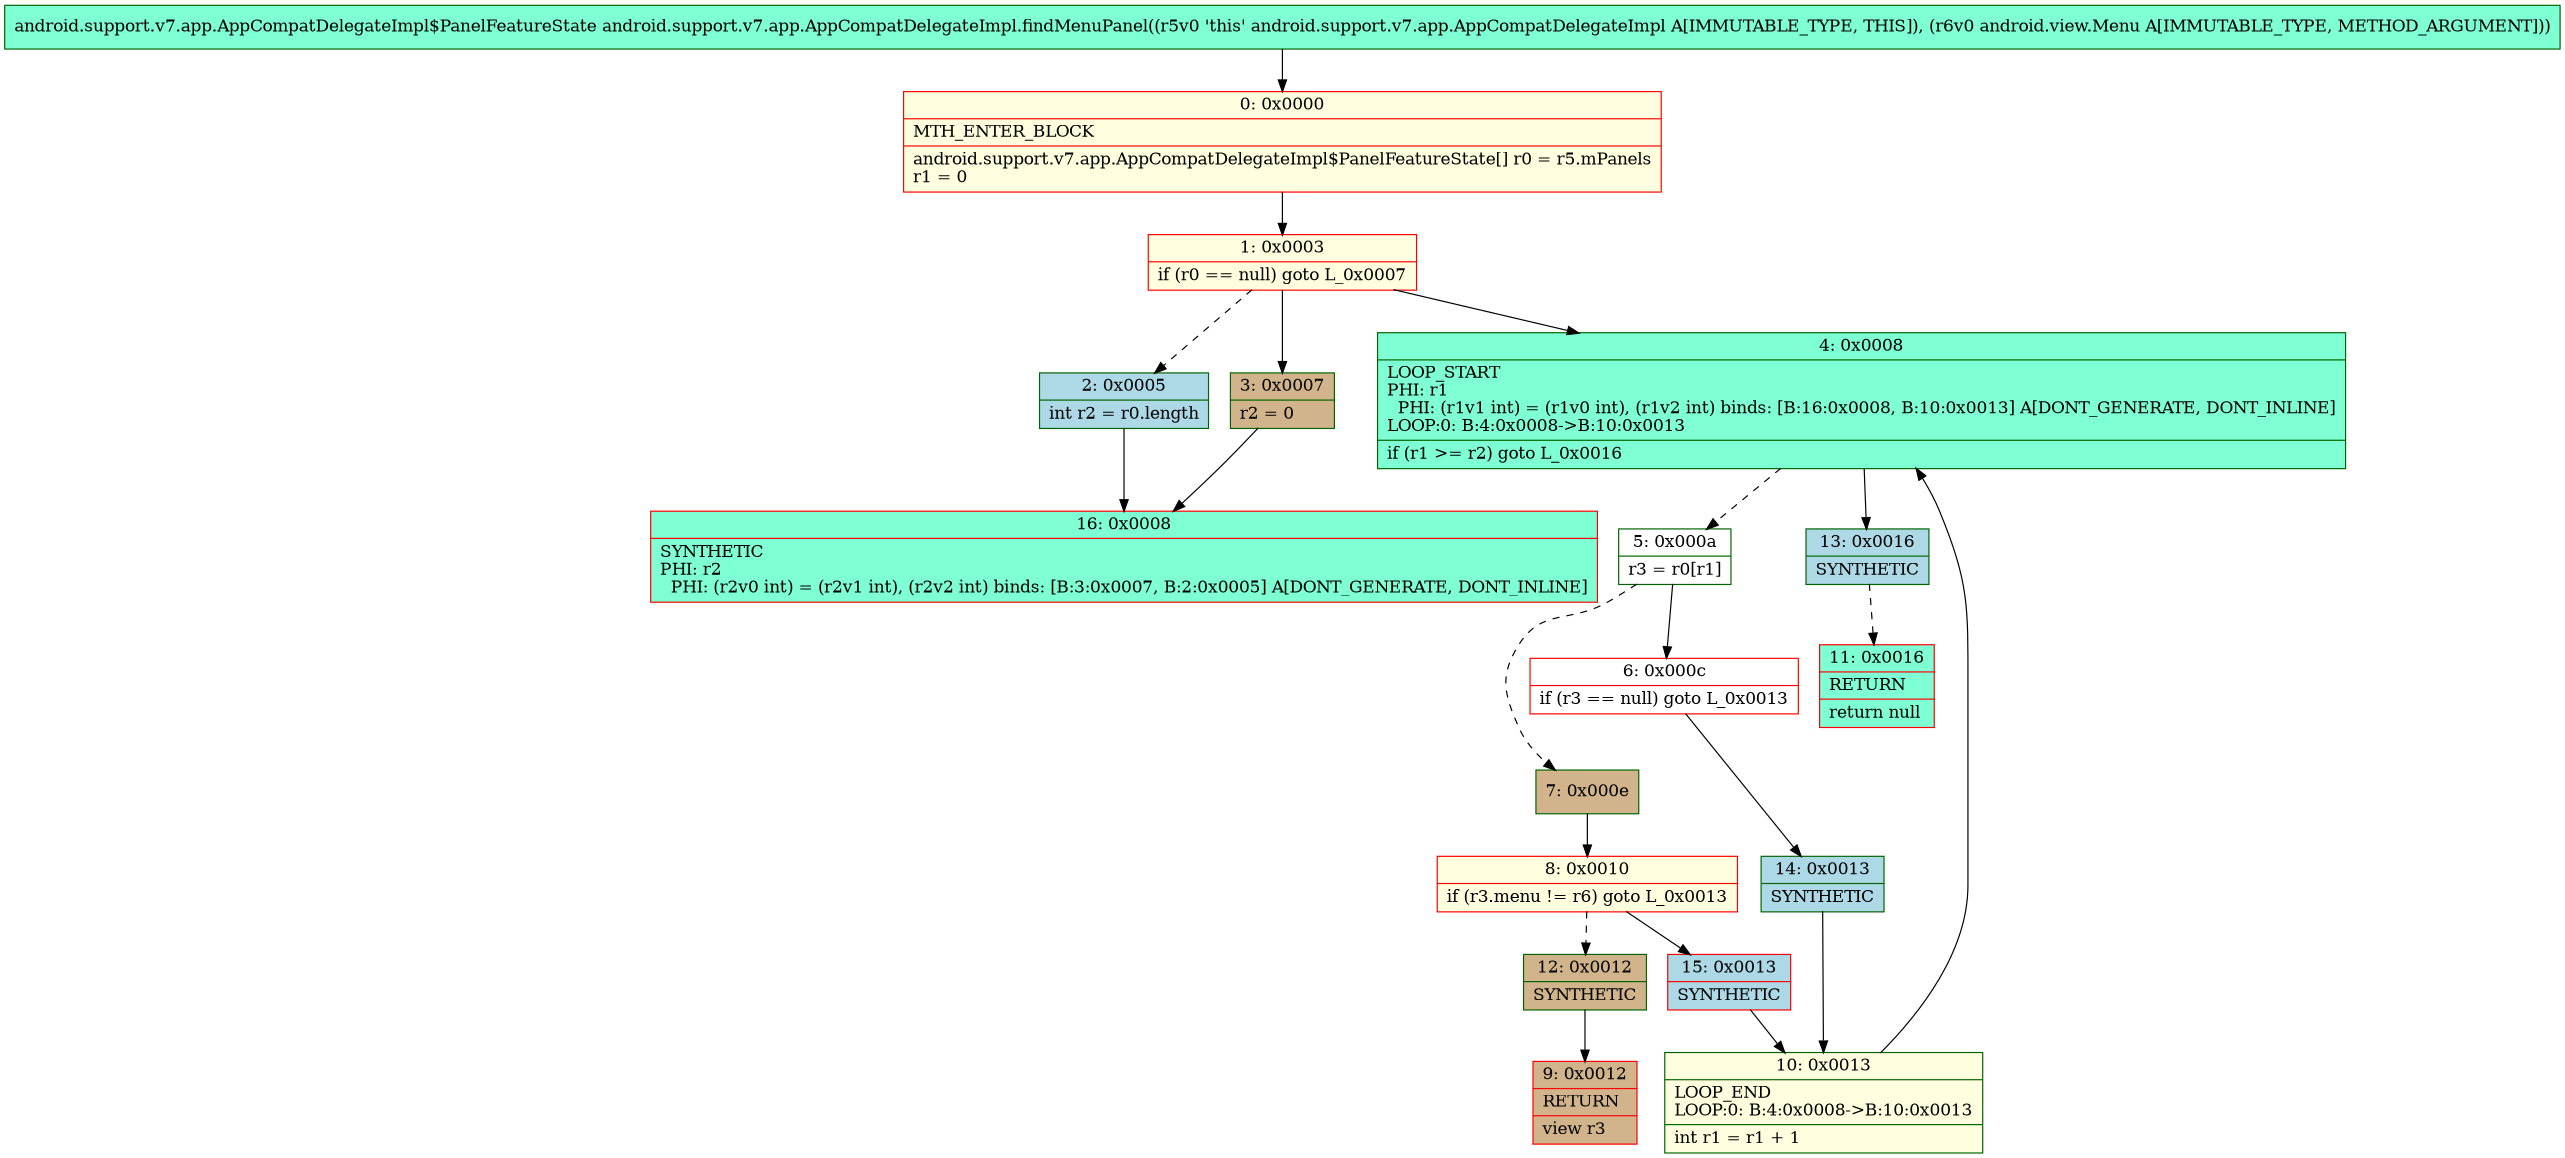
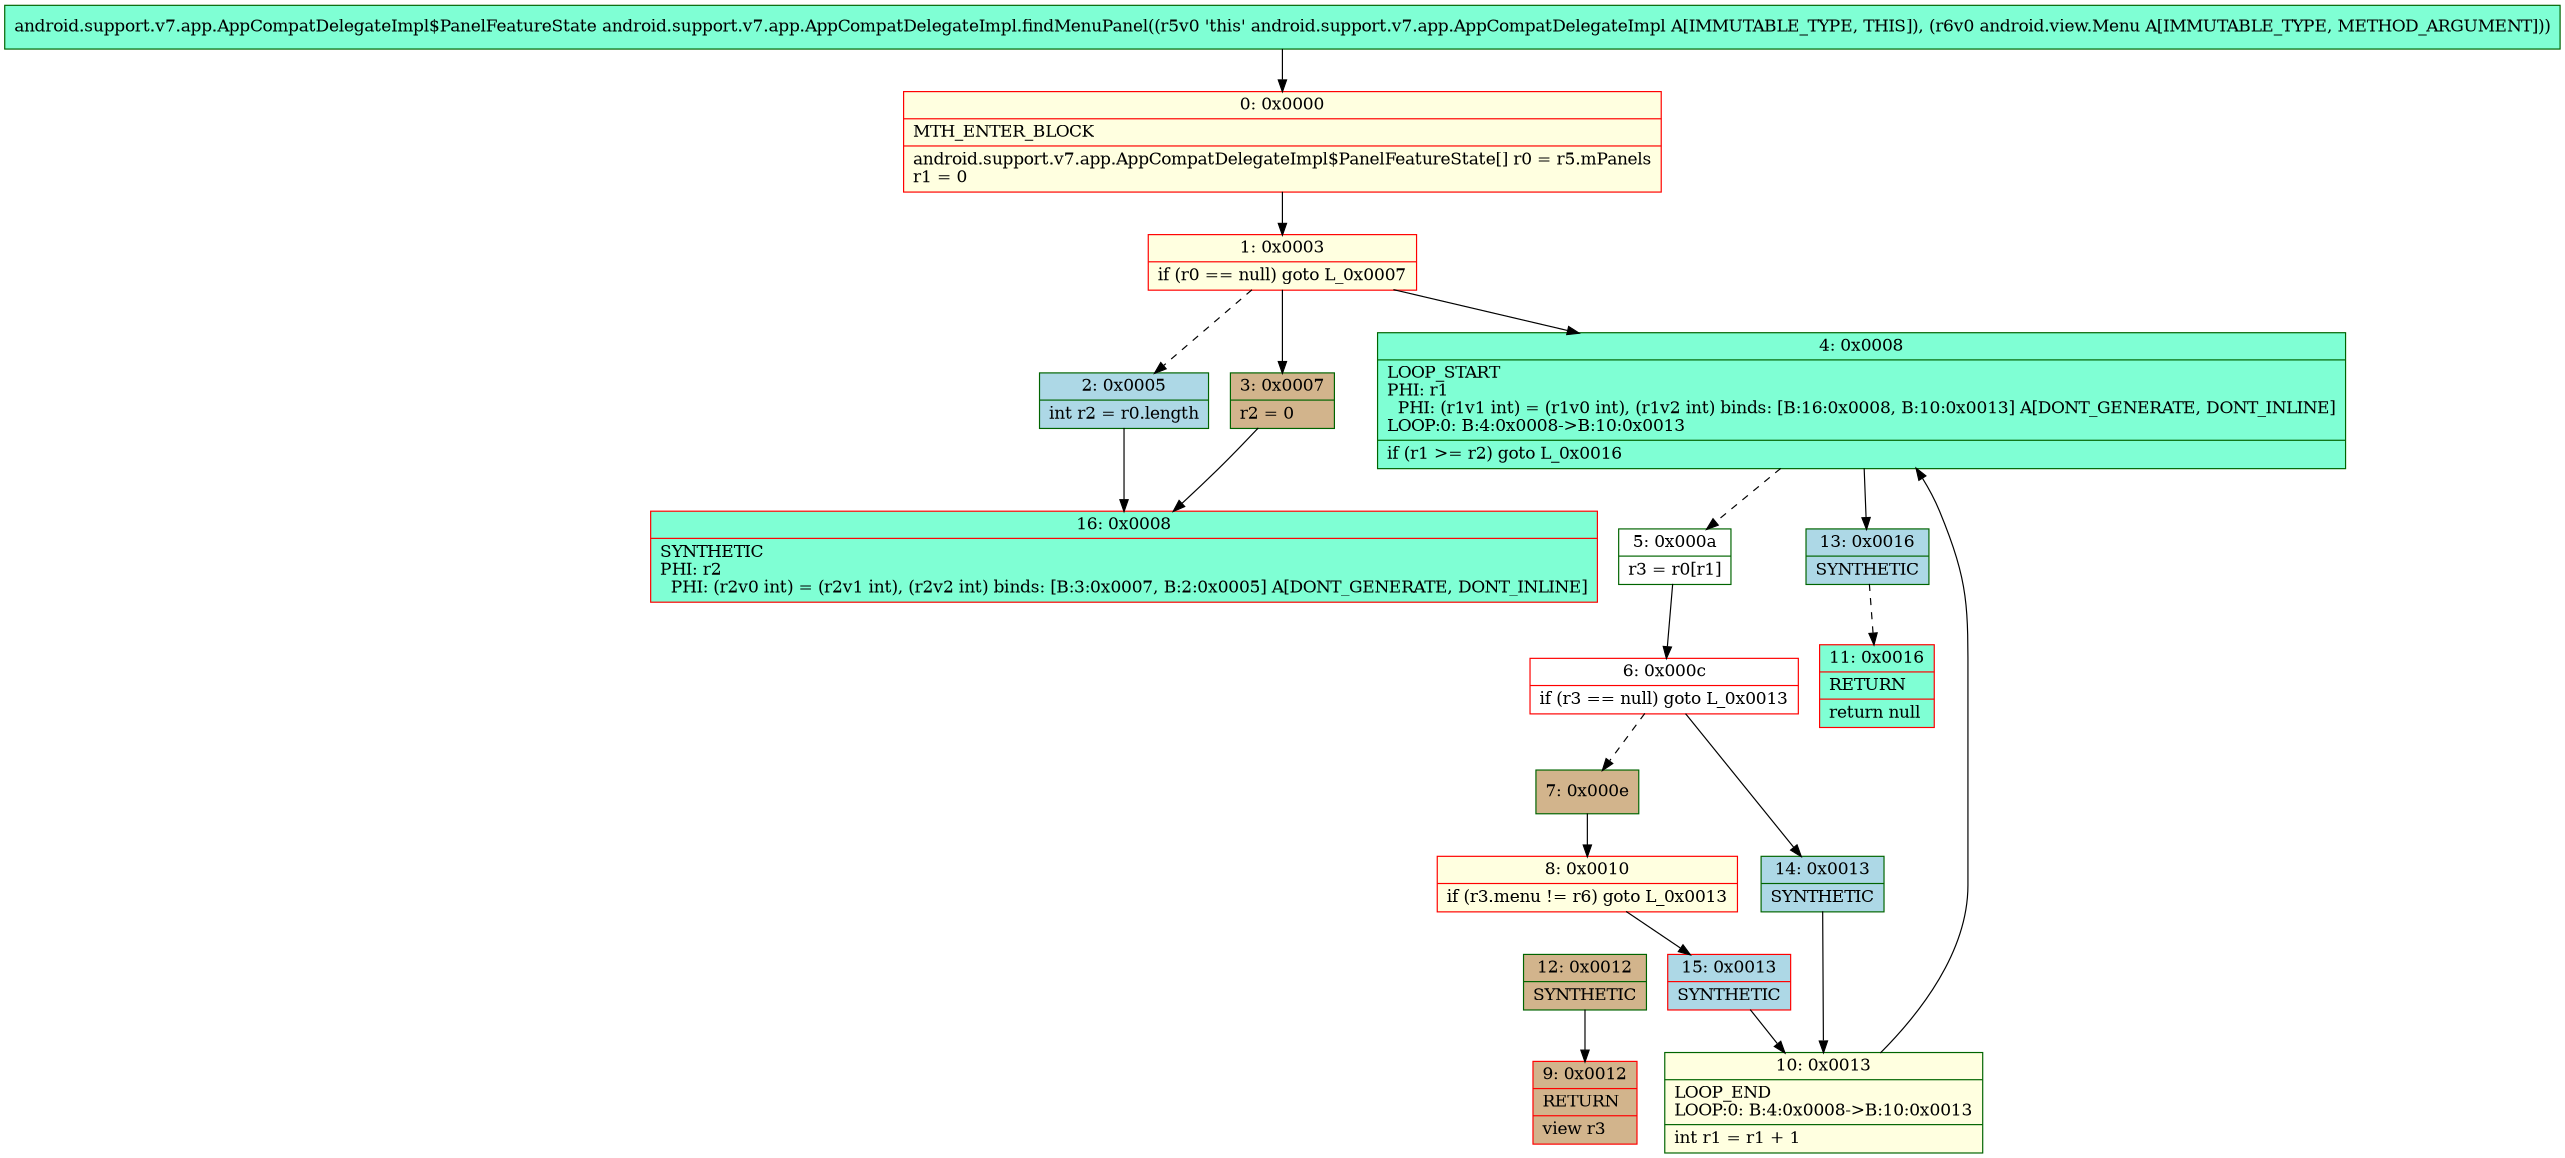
edge "5: 0x000a" -> "7: 0x000e": now "6: 0x000c" -> "7: 0x000e"
edge "8: 0x0010" -> "12: 0x0012": removed
